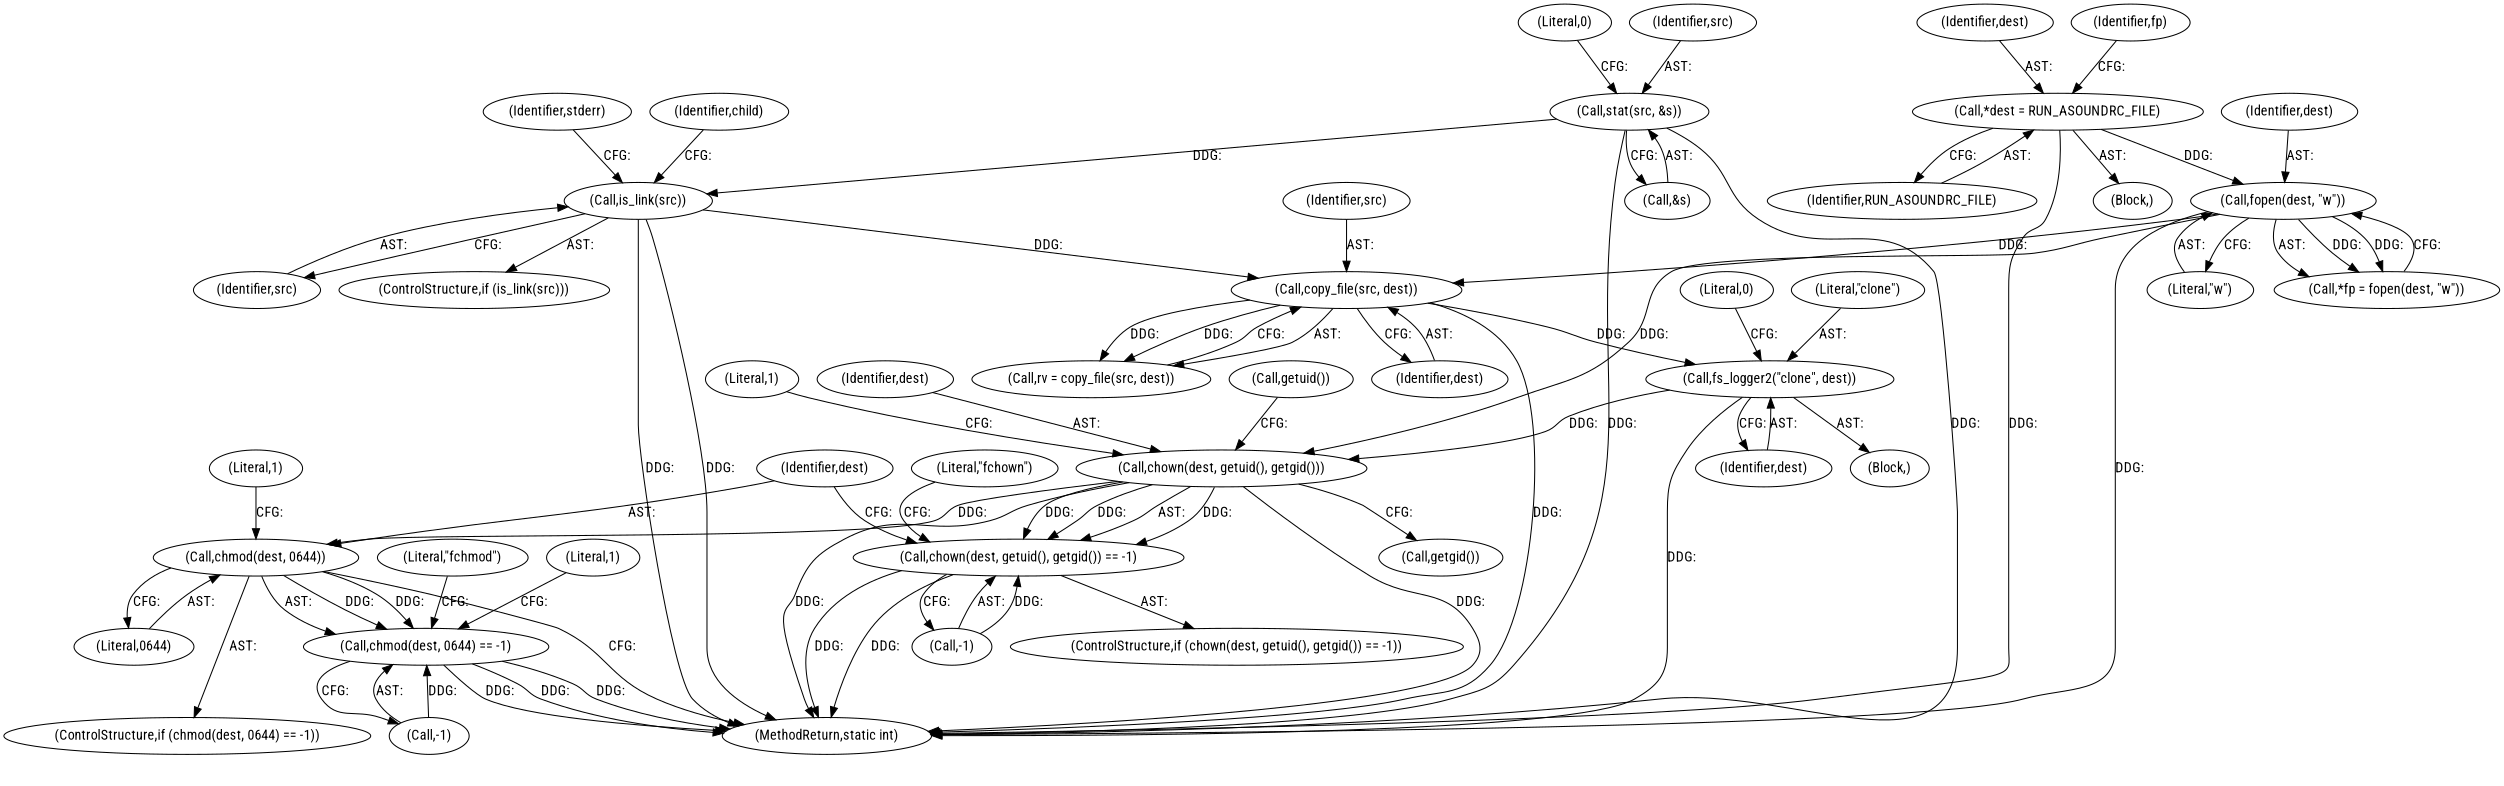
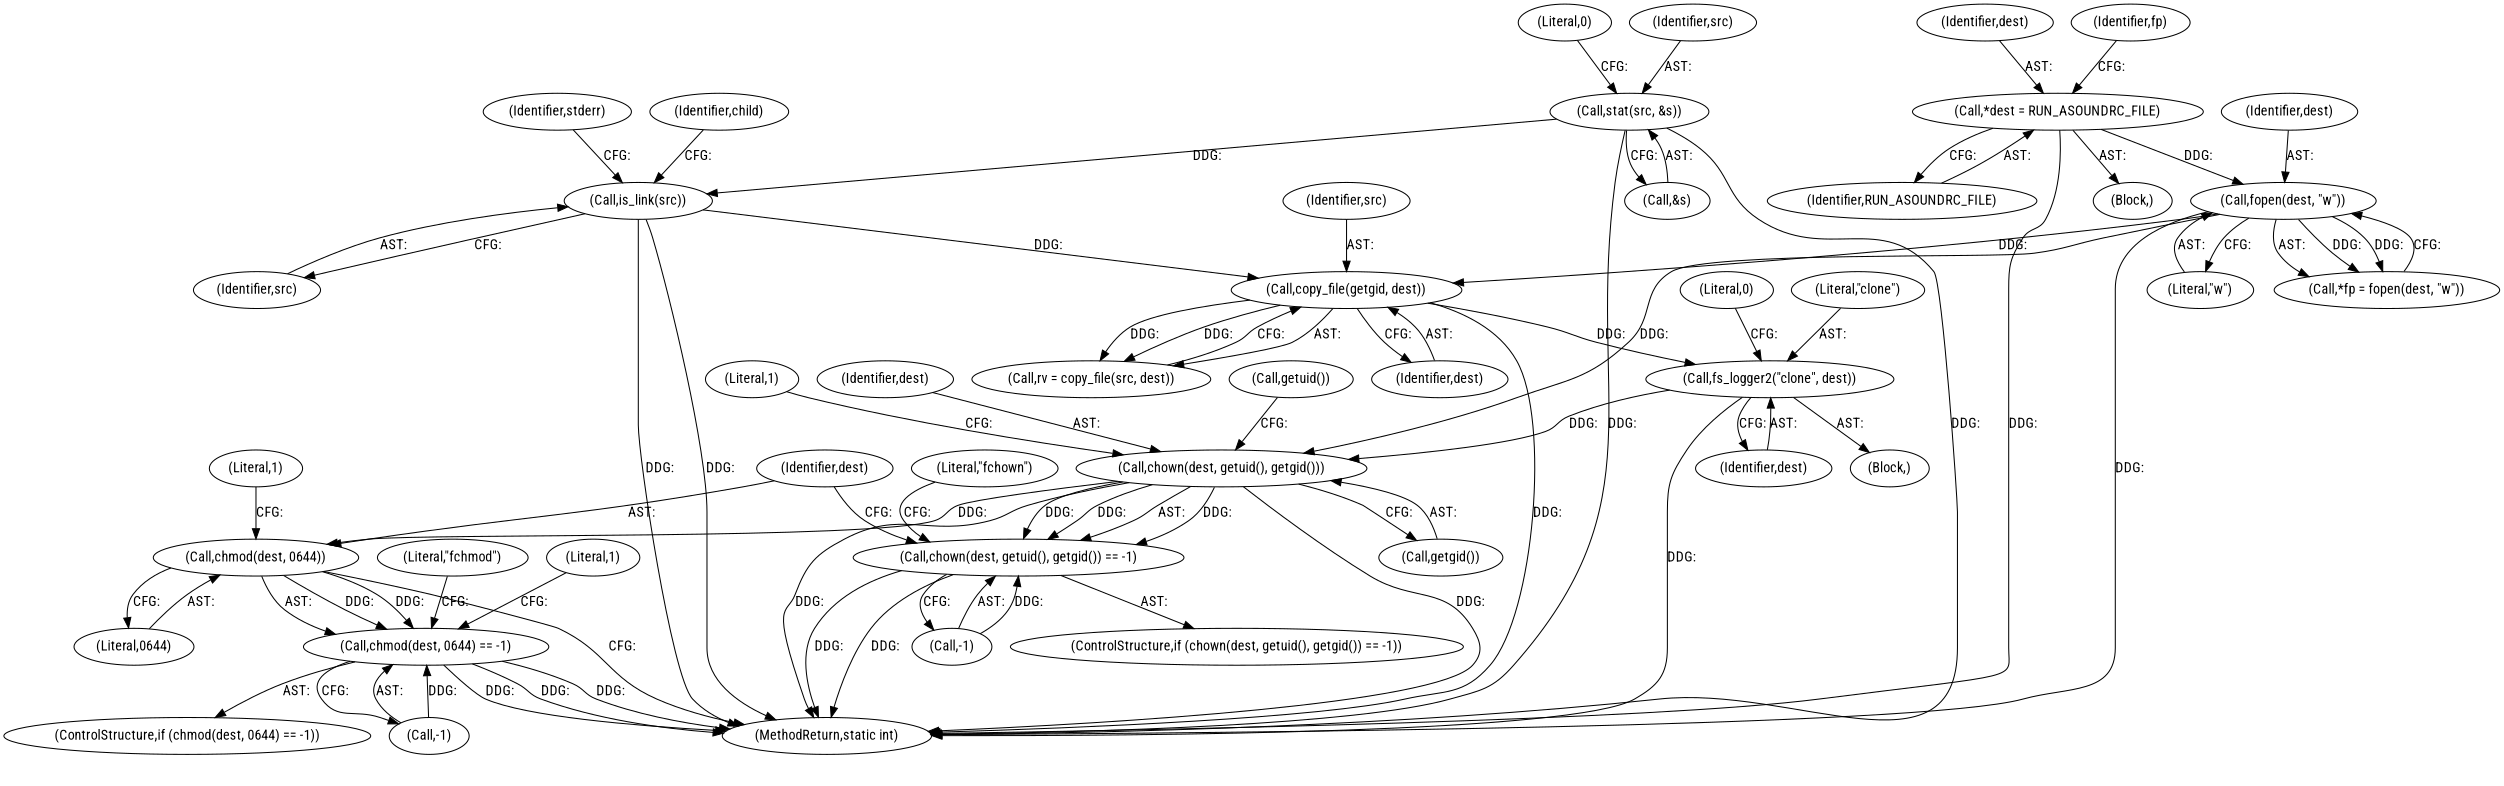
node "(ControlStructure,if (is_link(src)))": removed
node "(Call,copy_file(src, dest))": label "(Call,copy_file(src, dest))" -> "(Call,copy_file(getgid, dest))"
edge "(Call,getgid())" -> "(Call,chown(dest, getuid(), getgid()))": added, label "AST:"
edge "(Call,chmod(dest, 0644))" -> "(ControlStructure,if (chmod(dest, 0644) == -1))": now "(Call,chmod(dest, 0644) == -1)" -> "(ControlStructure,if (chmod(dest, 0644) == -1))"
